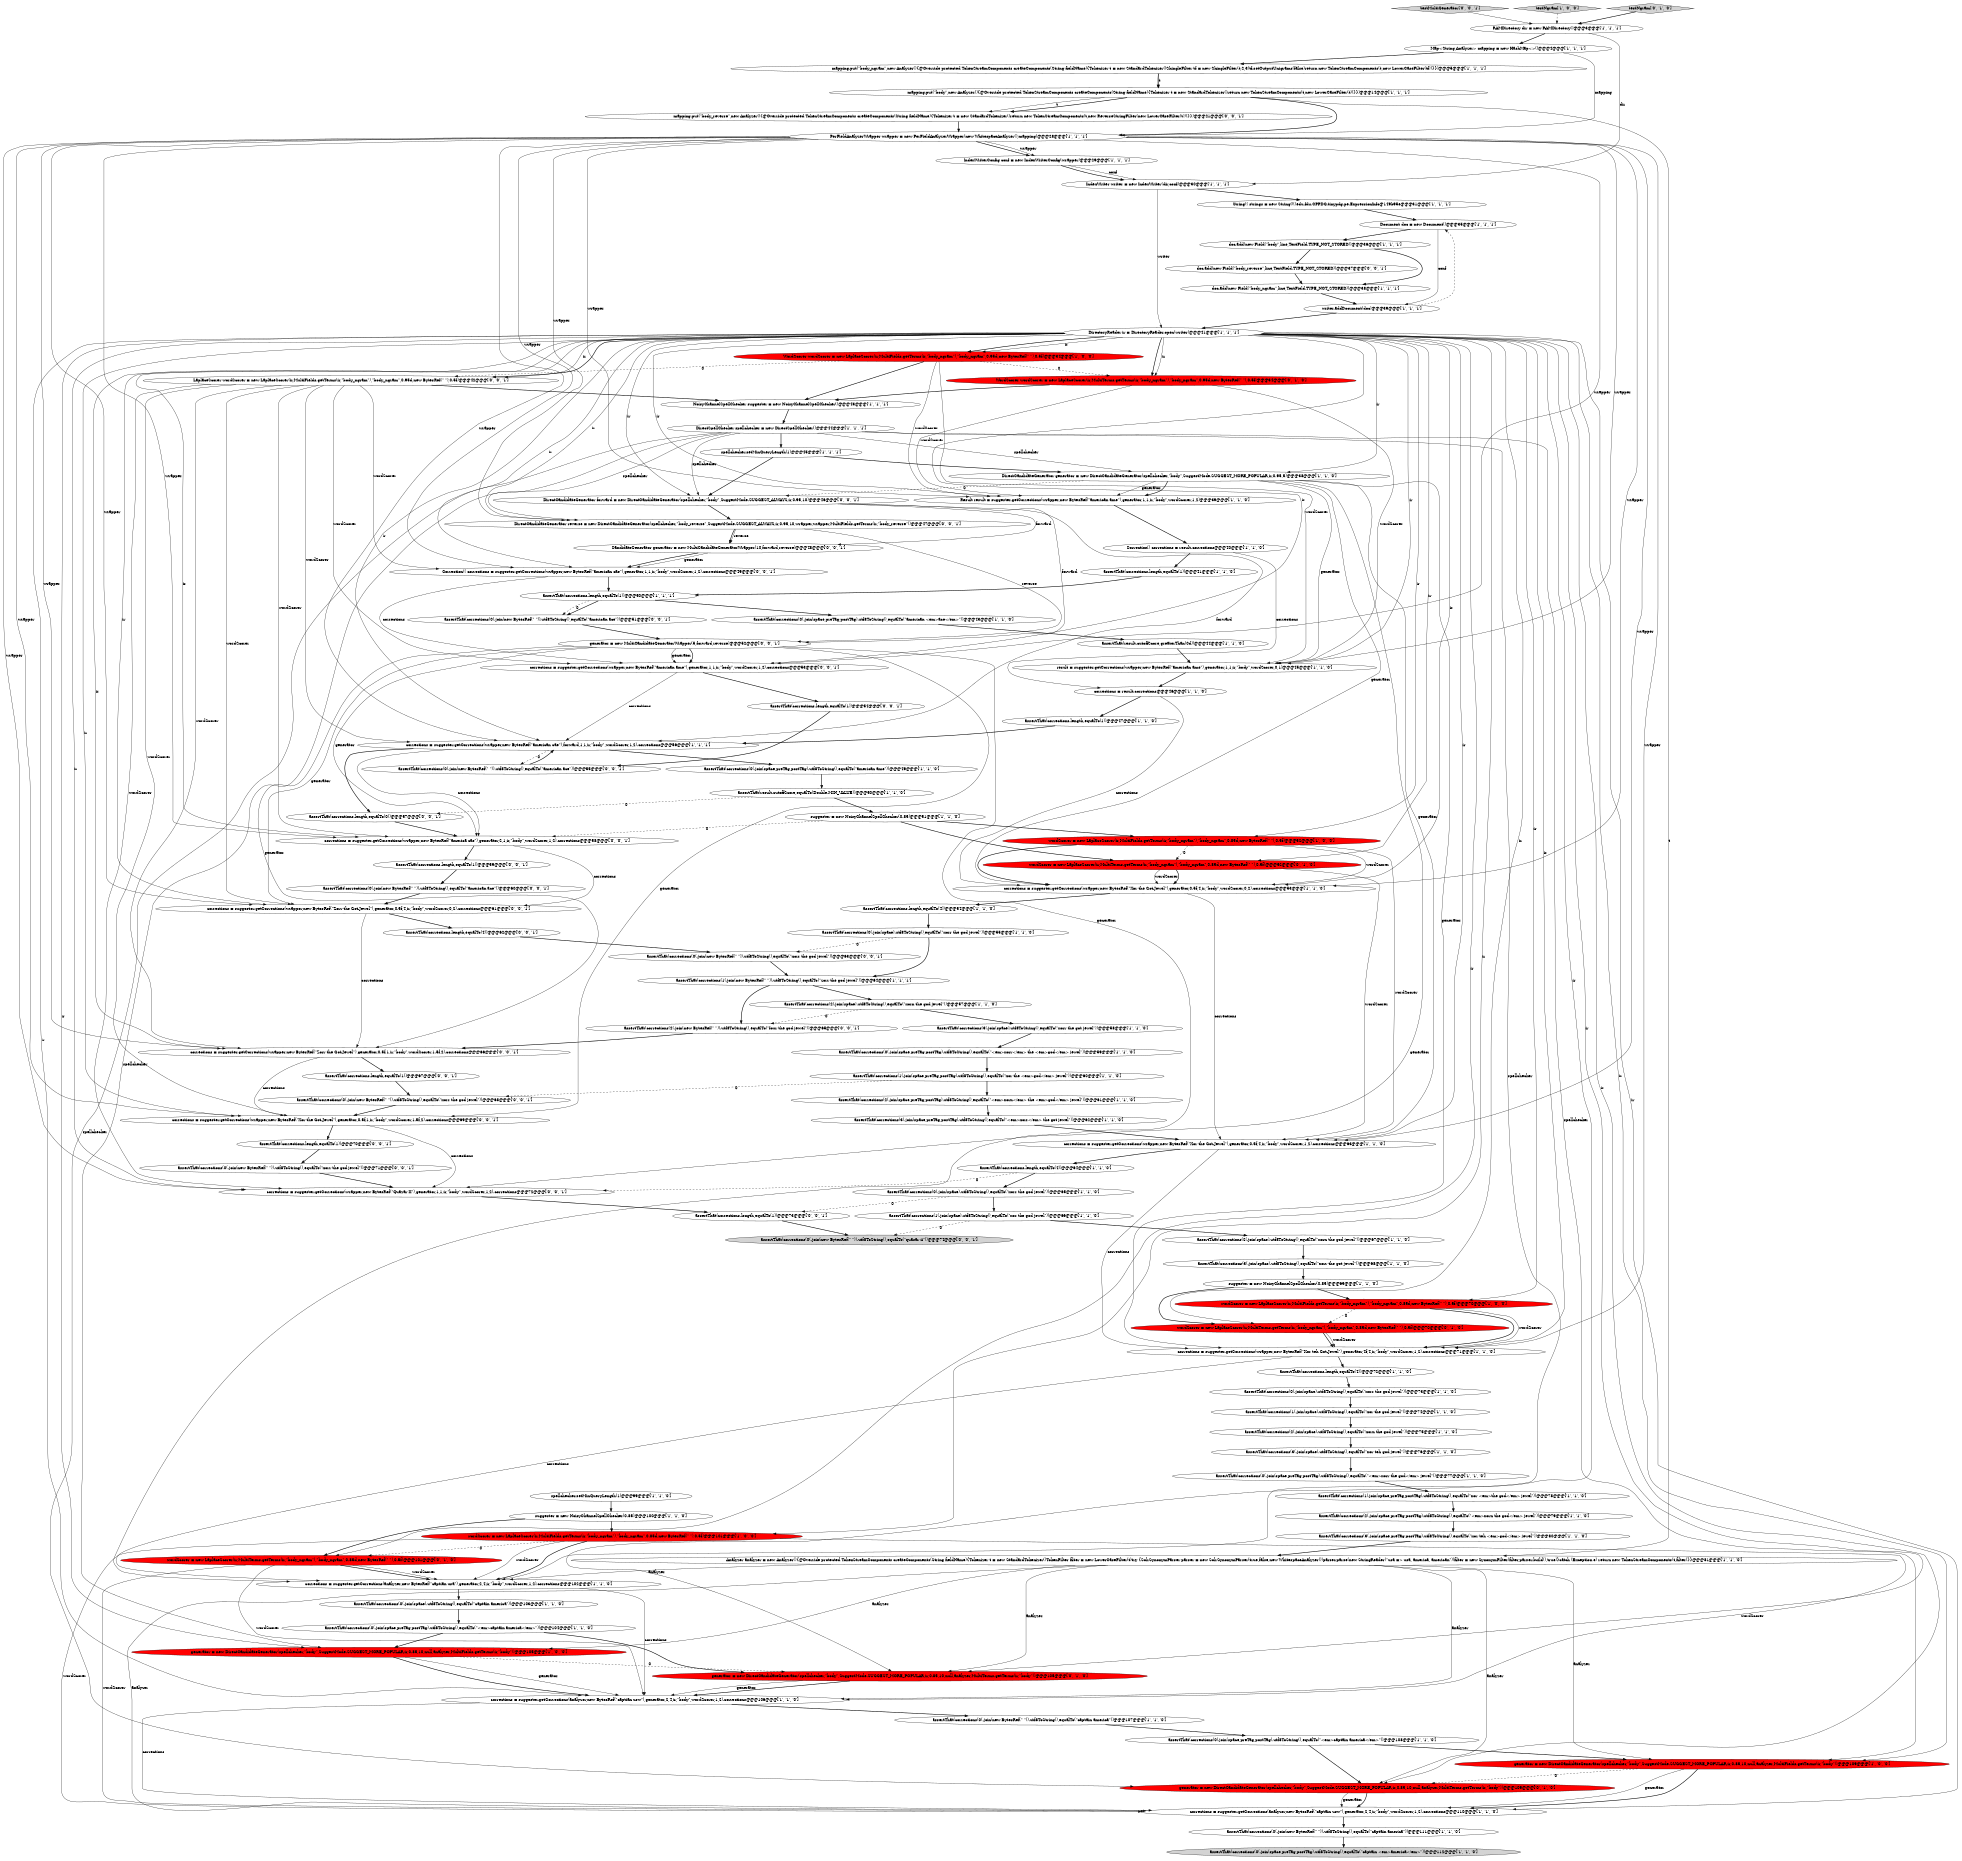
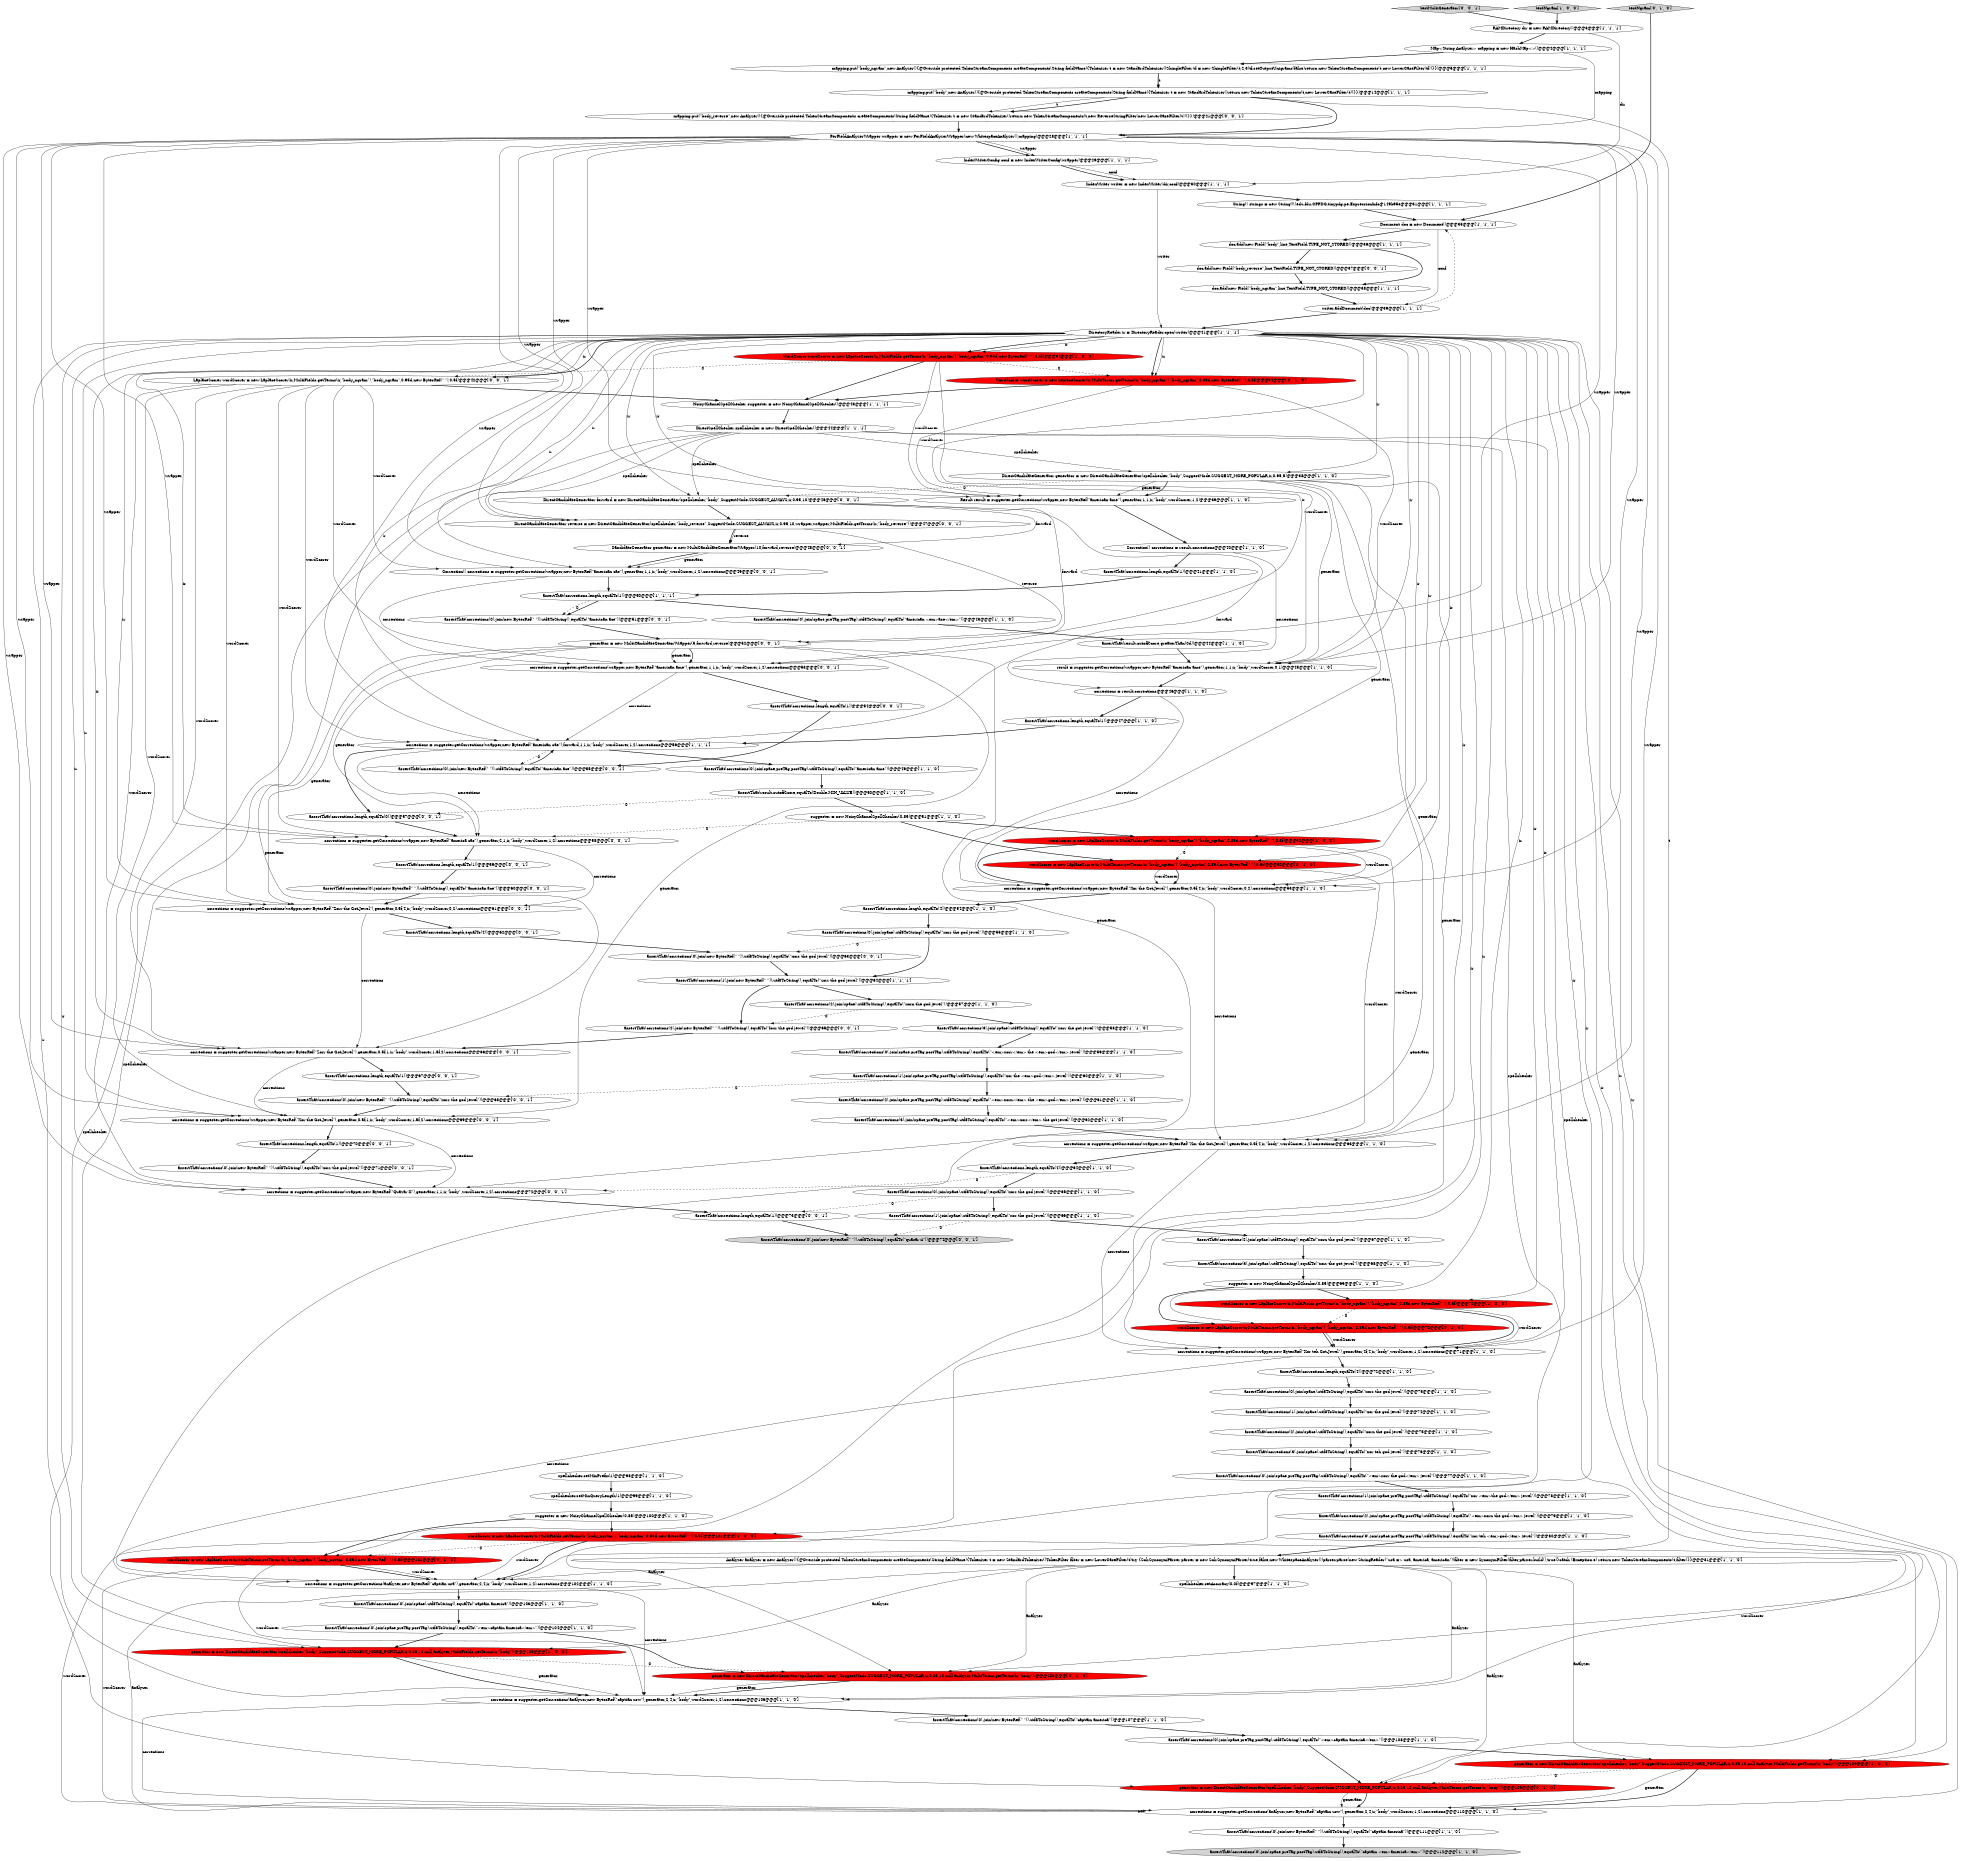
edge "testNgram['1', '0', '0']" -> "RAMDirectory dir = new RAMDirectory()@@@3@@@['1', '1', '1']": style dashed -> bold
edge "testMultiGenerator['0', '0', '1']" -> "RAMDirectory dir = new RAMDirectory()@@@3@@@['1', '1', '1']": style solid -> bold
edge "testNgram['0', '1', '0']" -> "RAMDirectory dir = new RAMDirectory()@@@3@@@['1', '1', '1']": now "testNgram['0', '1', '0']" -> "Document doc = new Document()@@@35@@@['1', '1', '1']"
node "spellchecker.setMinQueryLength(1)@@@45@@@['1', '1', '1']": removed
node "spellchecker.setMinPrefix(1)@@@98@@@['1', '1', '0']": added
node "spellchecker.setAccuracy(0.0f)@@@97@@@['1', '1', '0']": added
